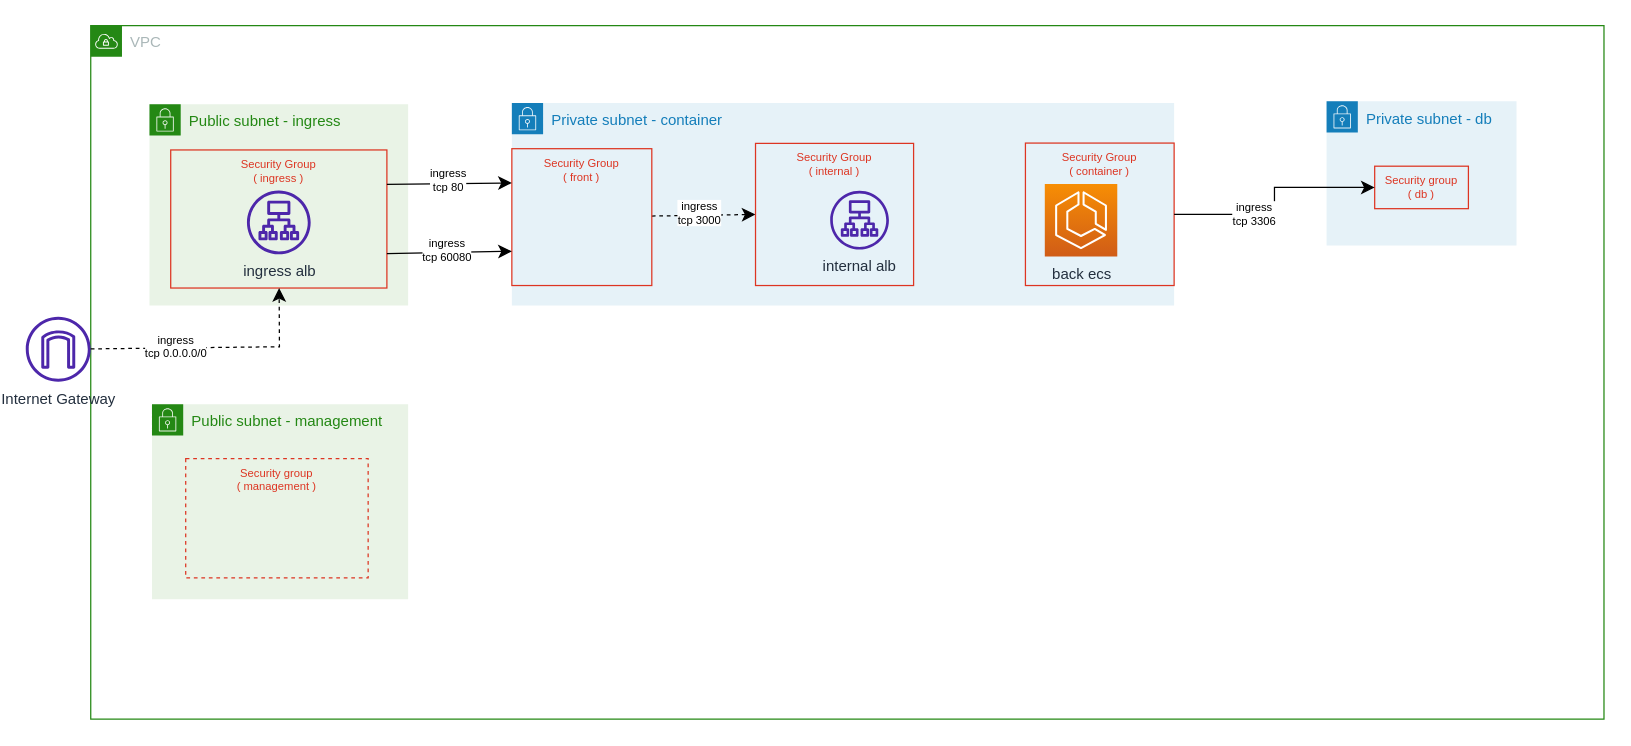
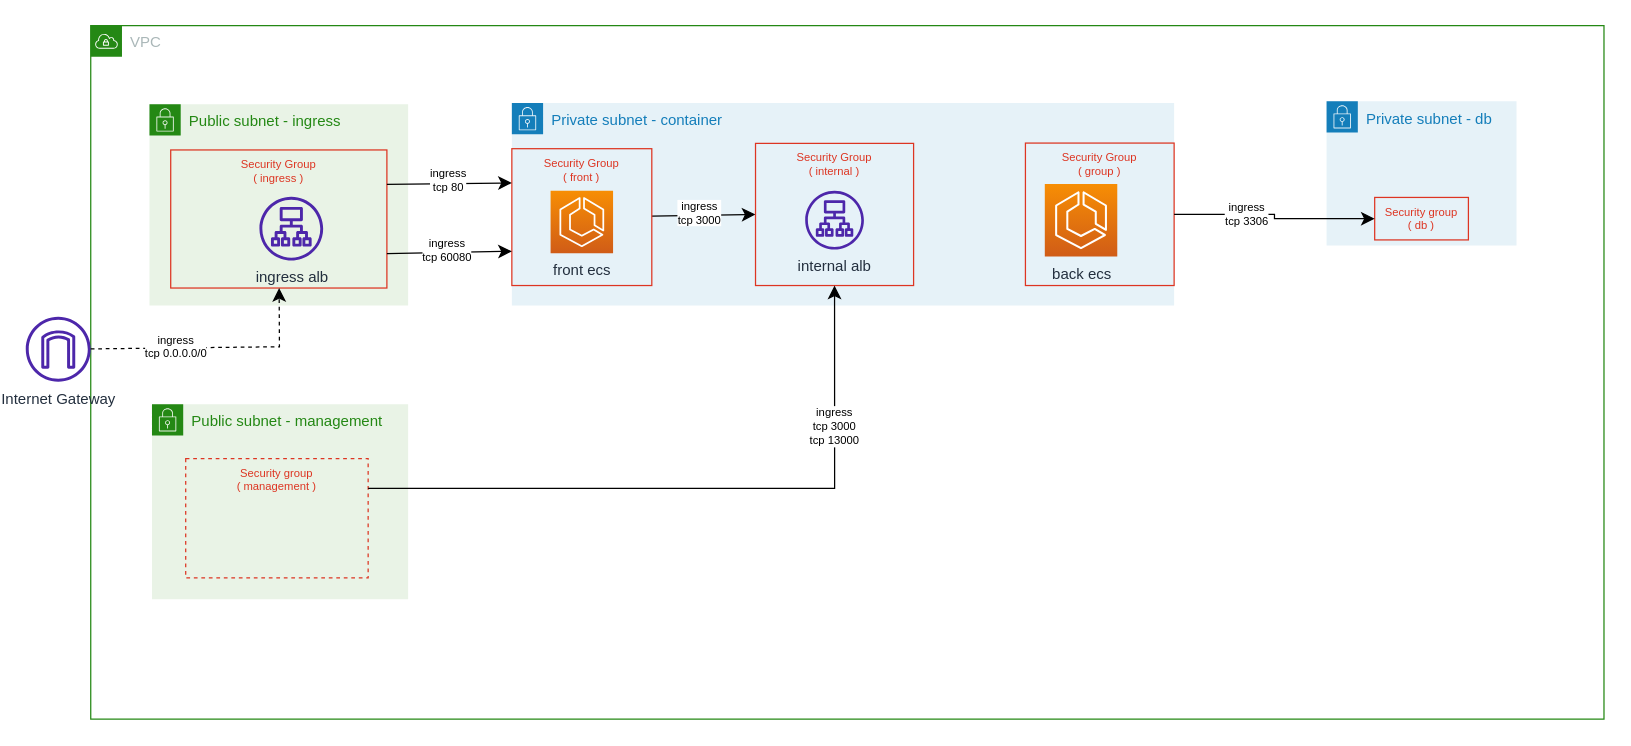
node "Security Group ( container )": label "Security Group ( container )" -> "Security Group ( group )"
node "Security group ( db )": moved (1422, 188) -> (1422, 219)
edge "Security Group ( front )" -> "Security Group ( internal )": style dashed -> solid
node "internal alb": moved (860, 220) -> (835, 220)
node "front ecs": added
node "ingress alb": moved (279, 223) -> (291, 229)
edge "Security group ( management )" -> "Security Group ( internal )": added, label "ingress tcp 3000 tcp 13000"
